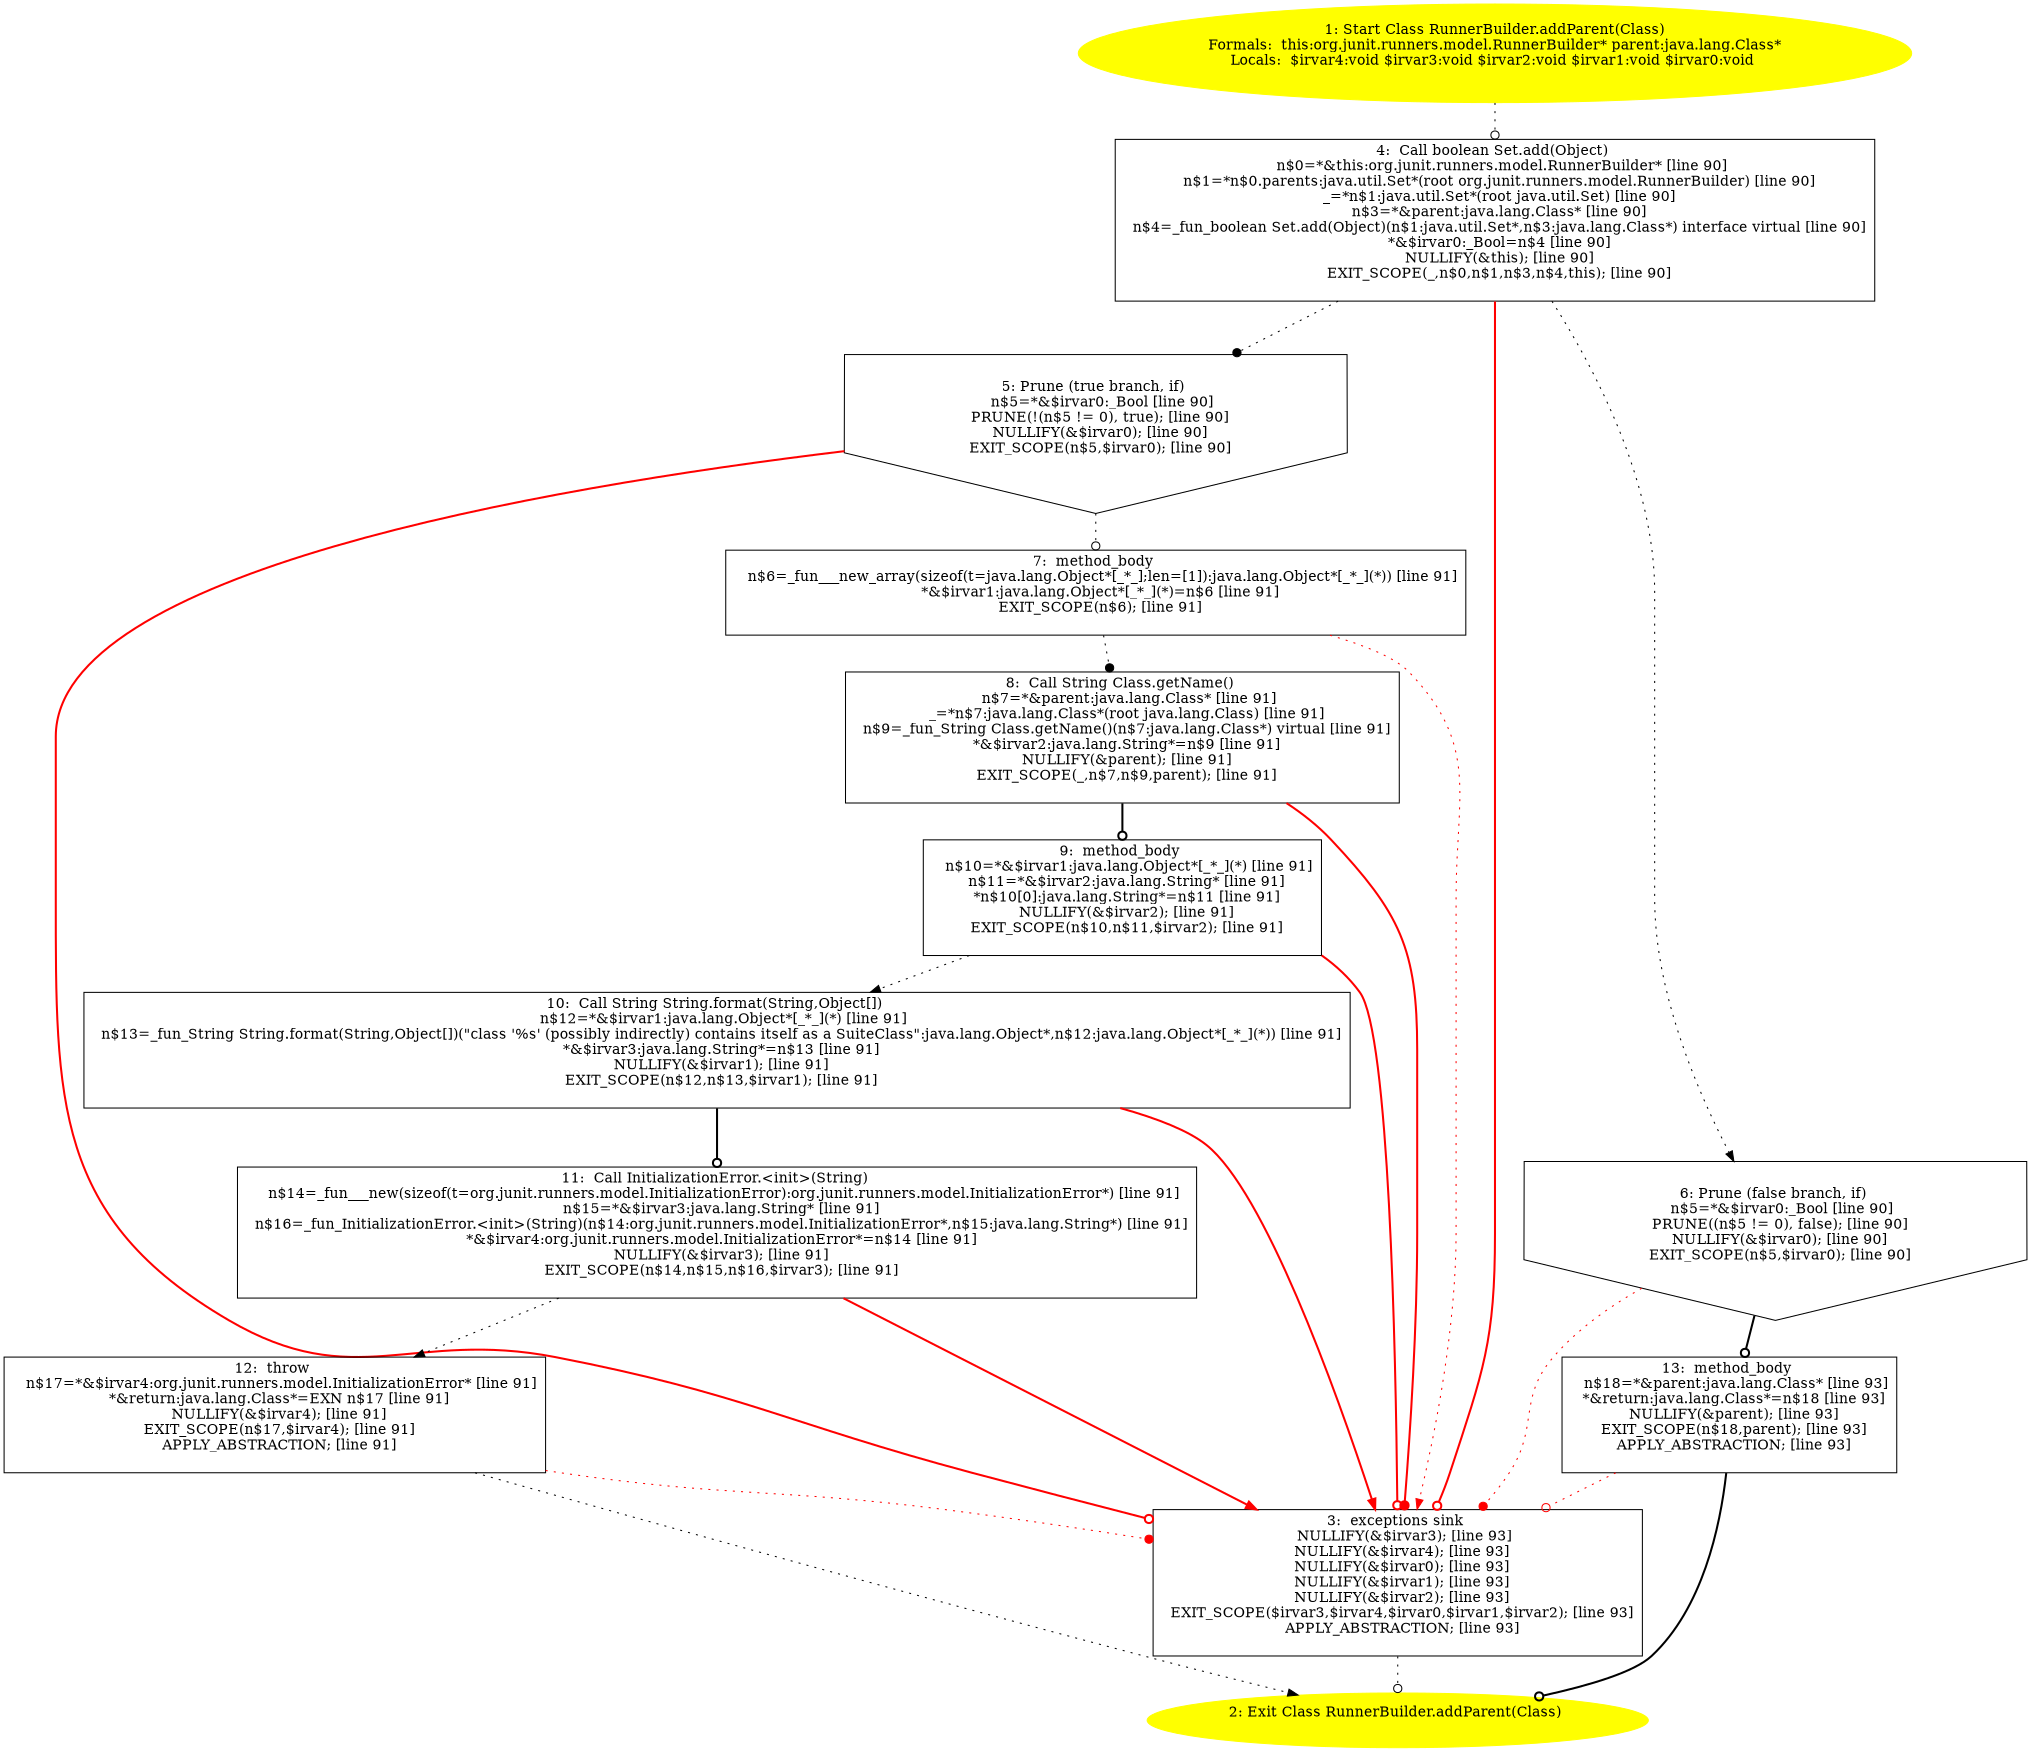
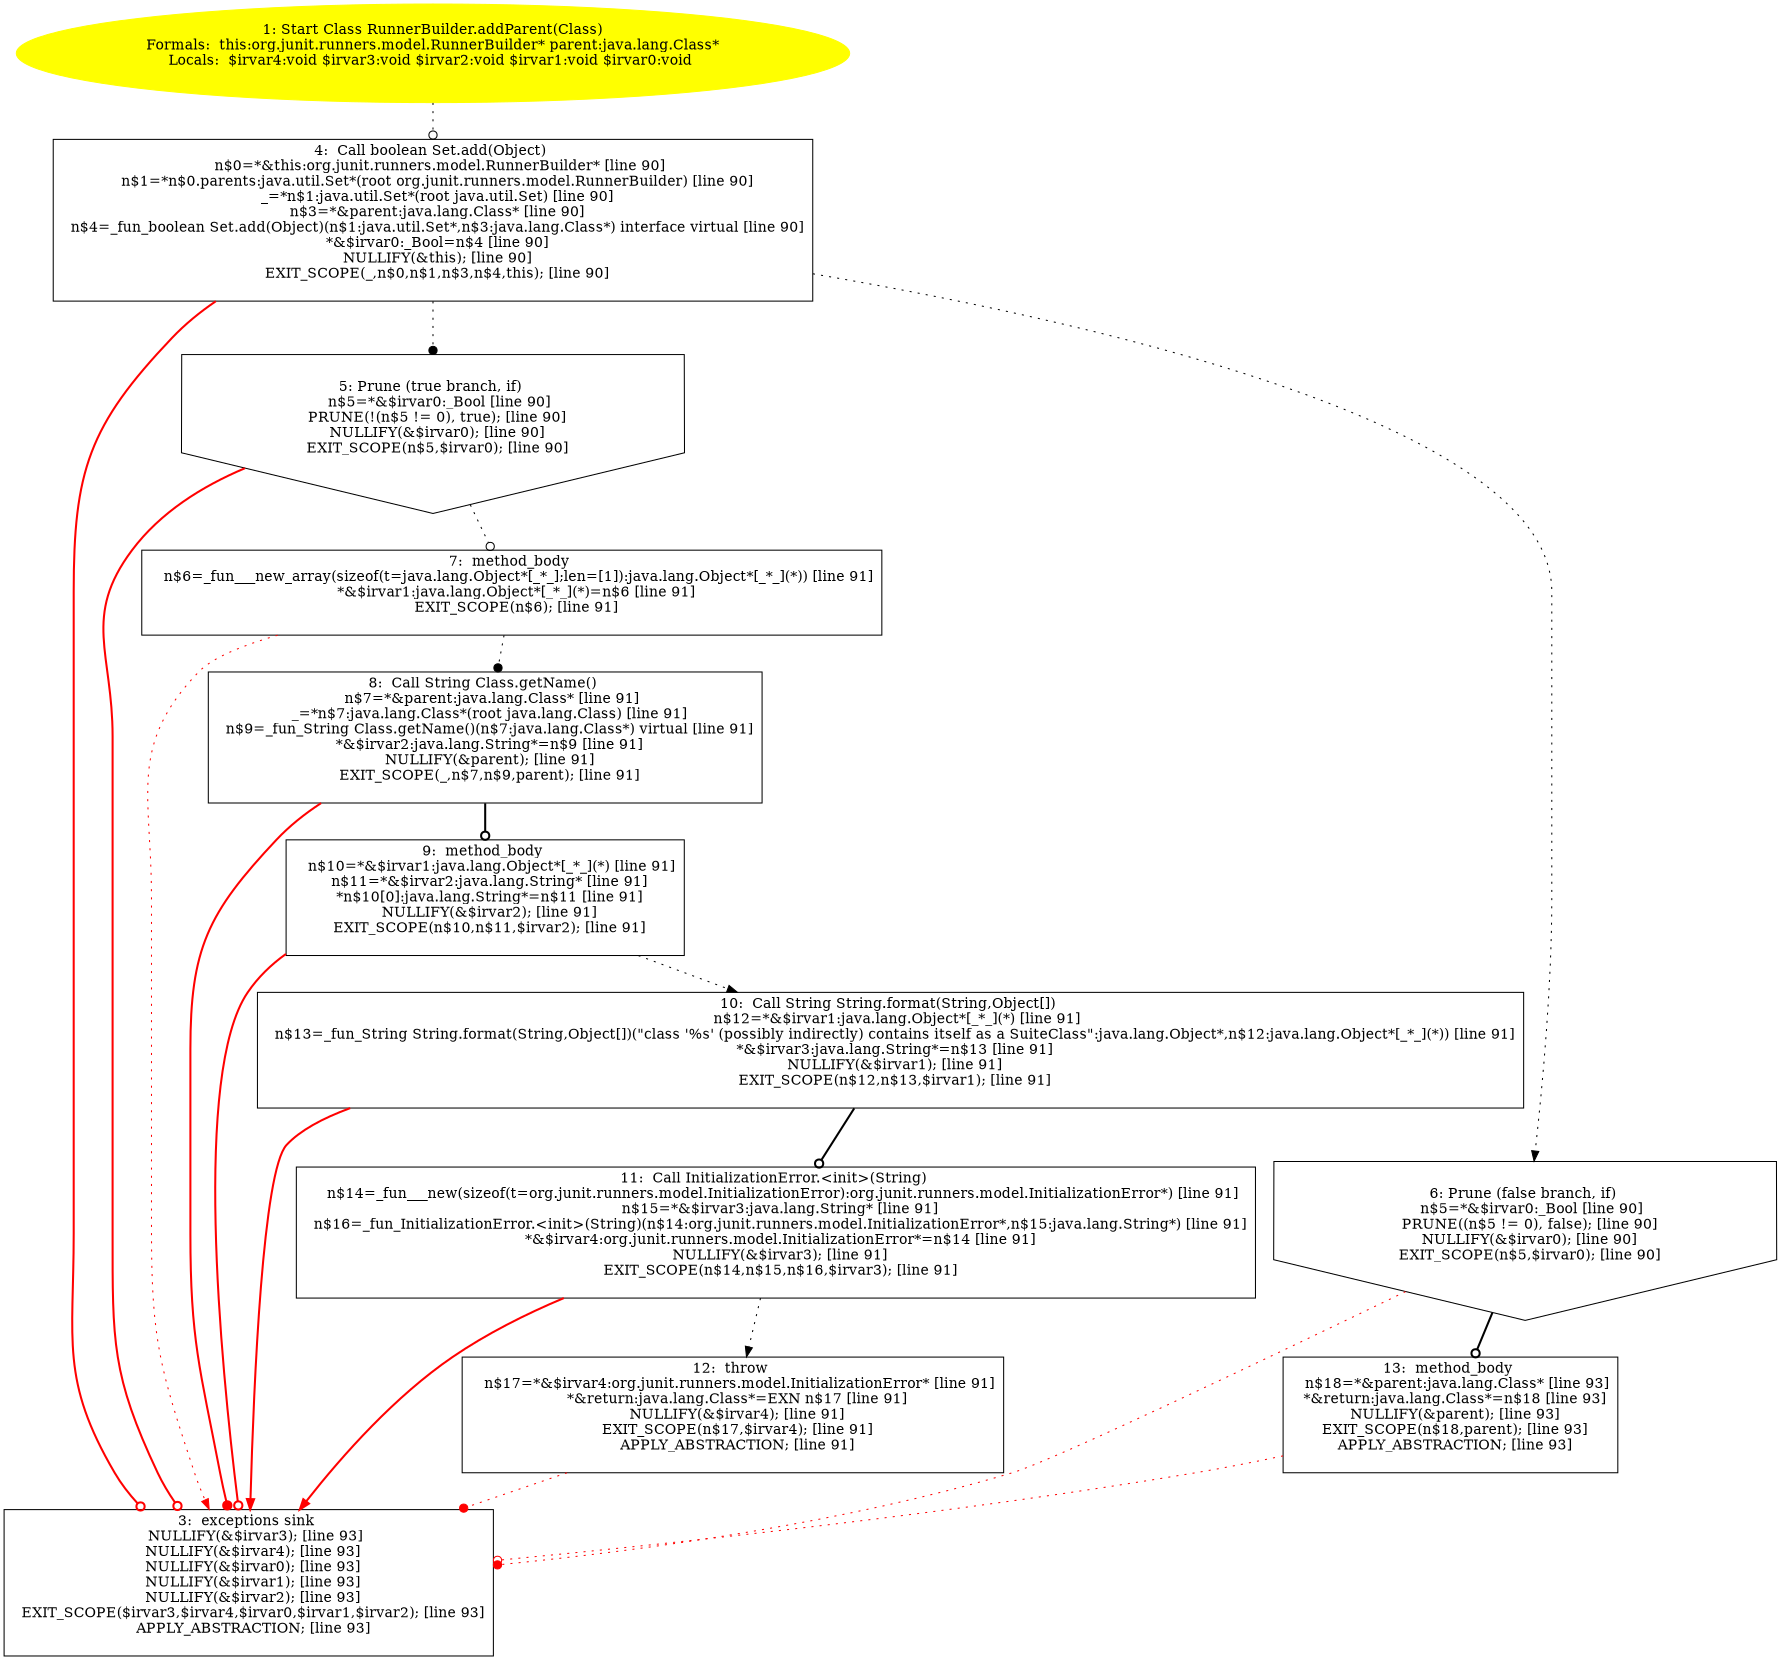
node "2: Exit Class RunnerBuilder.addParent(Class)": removed
